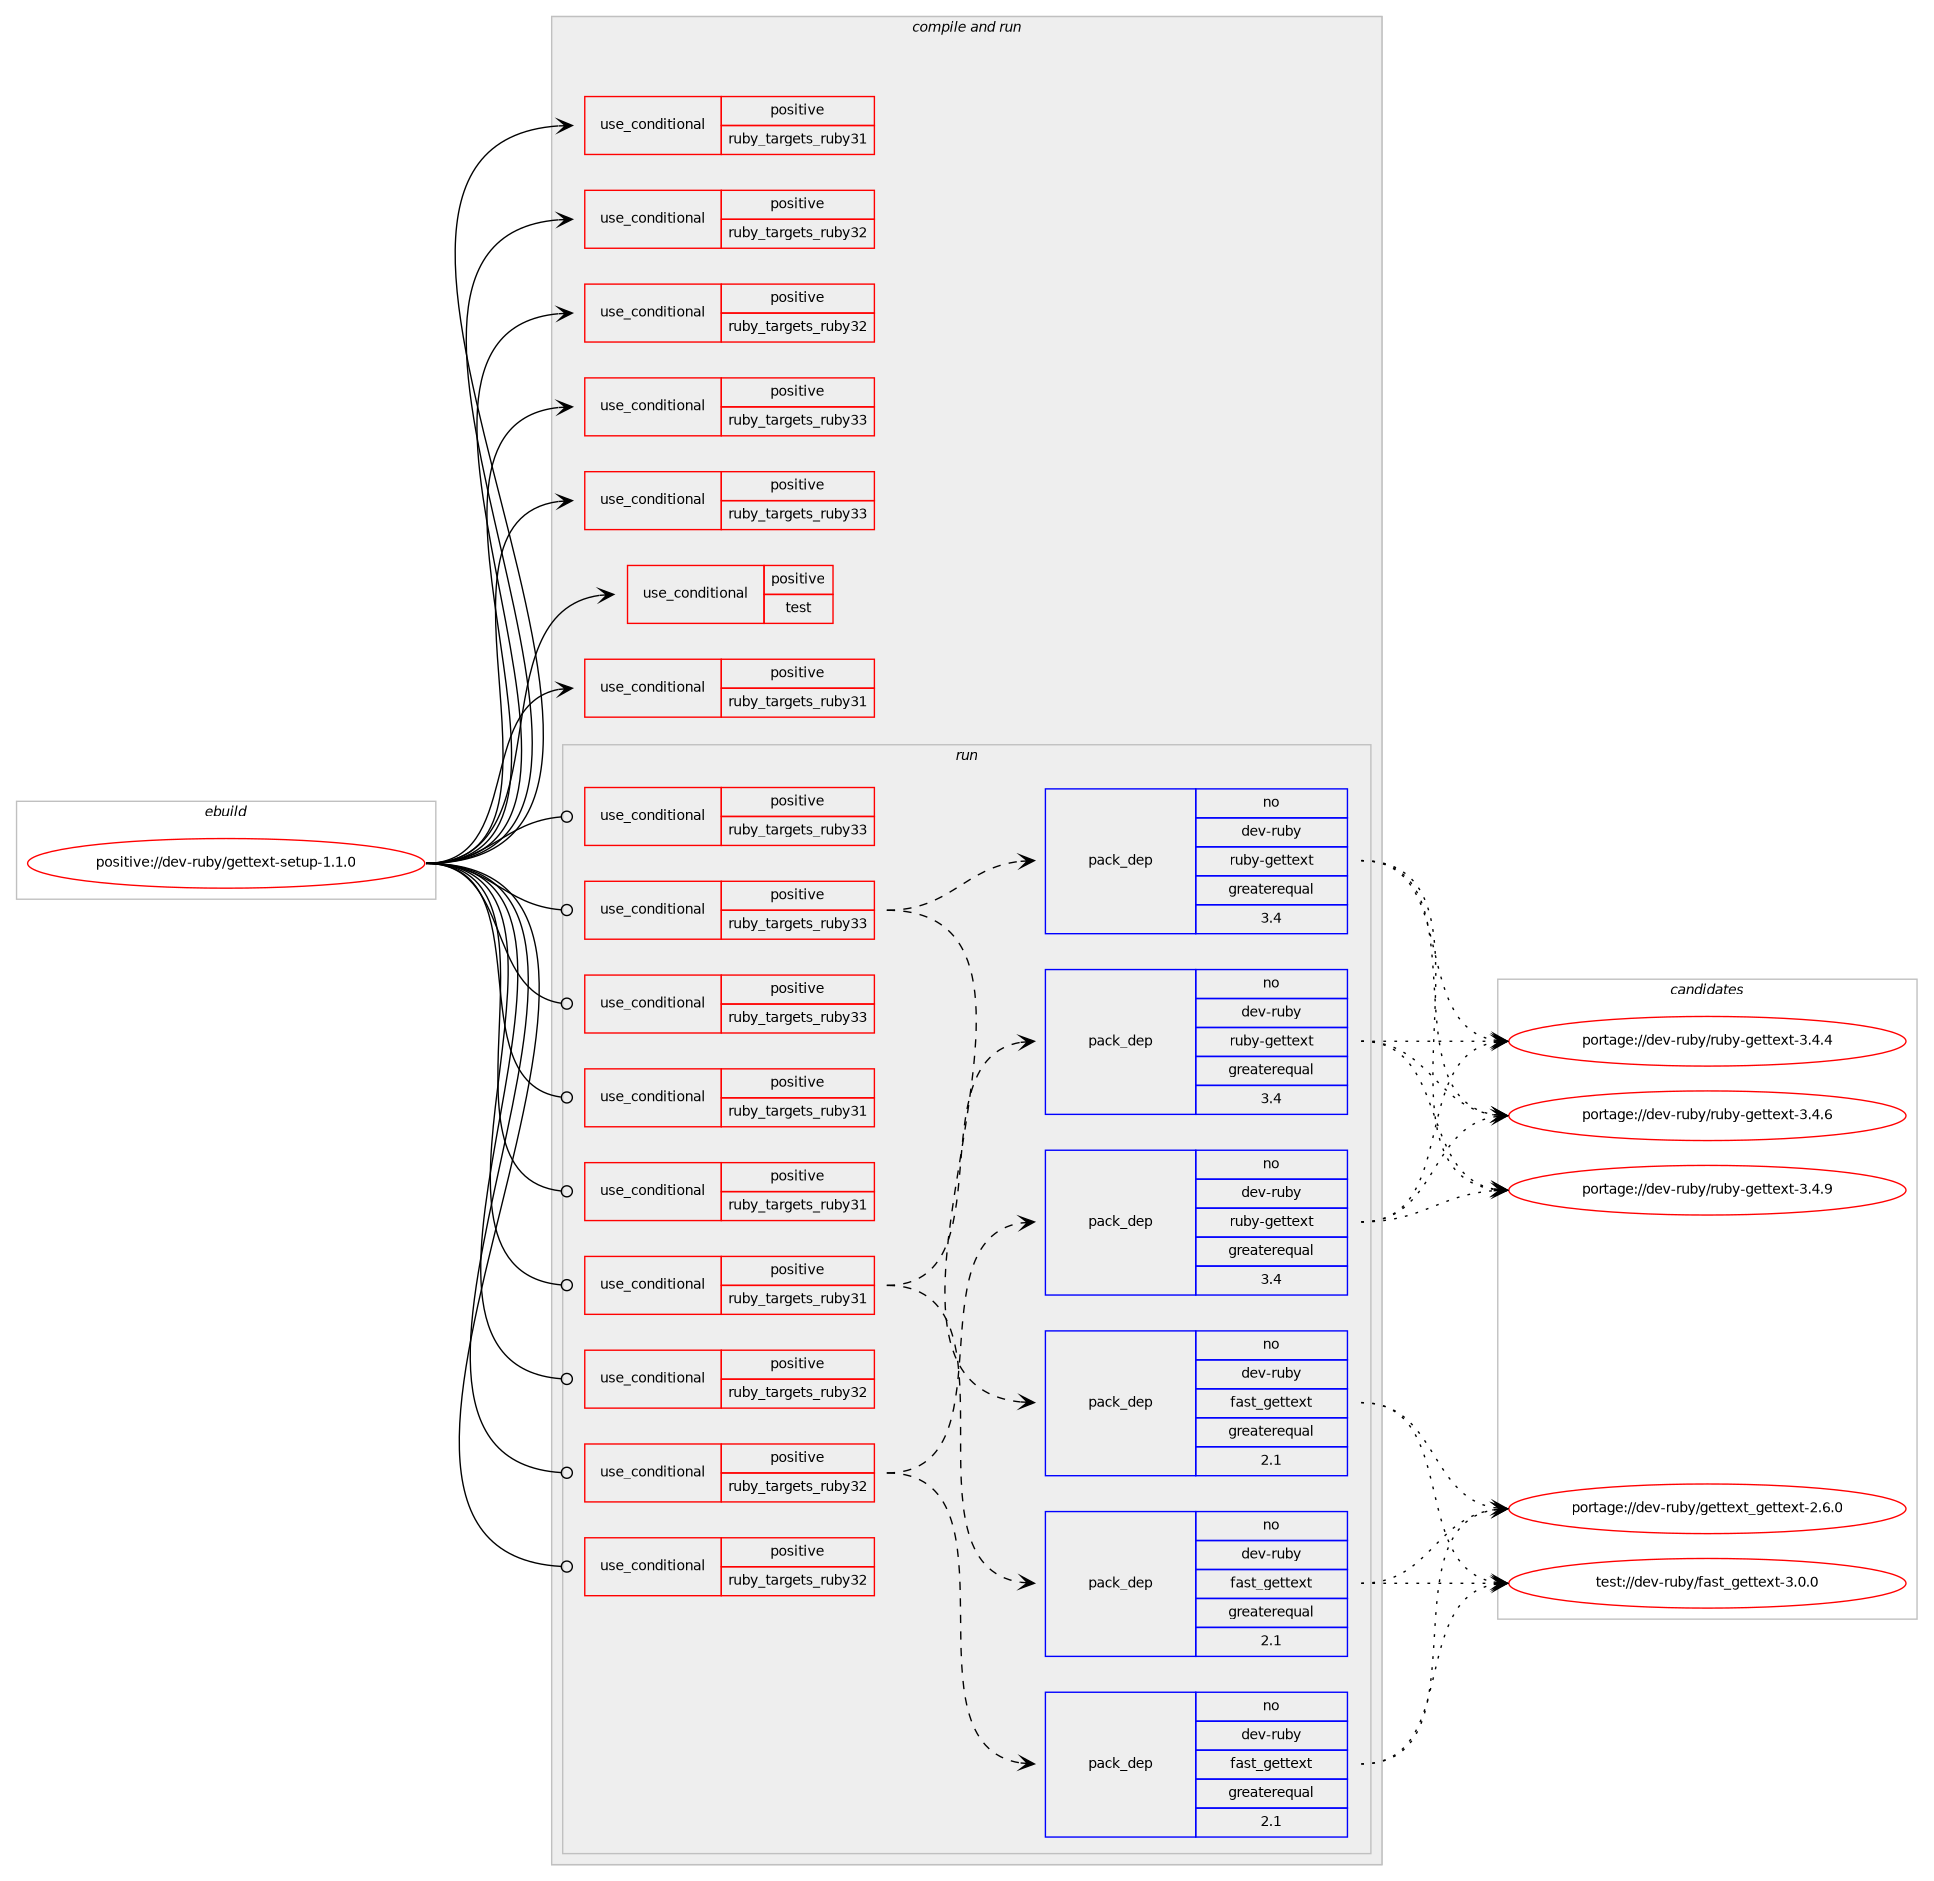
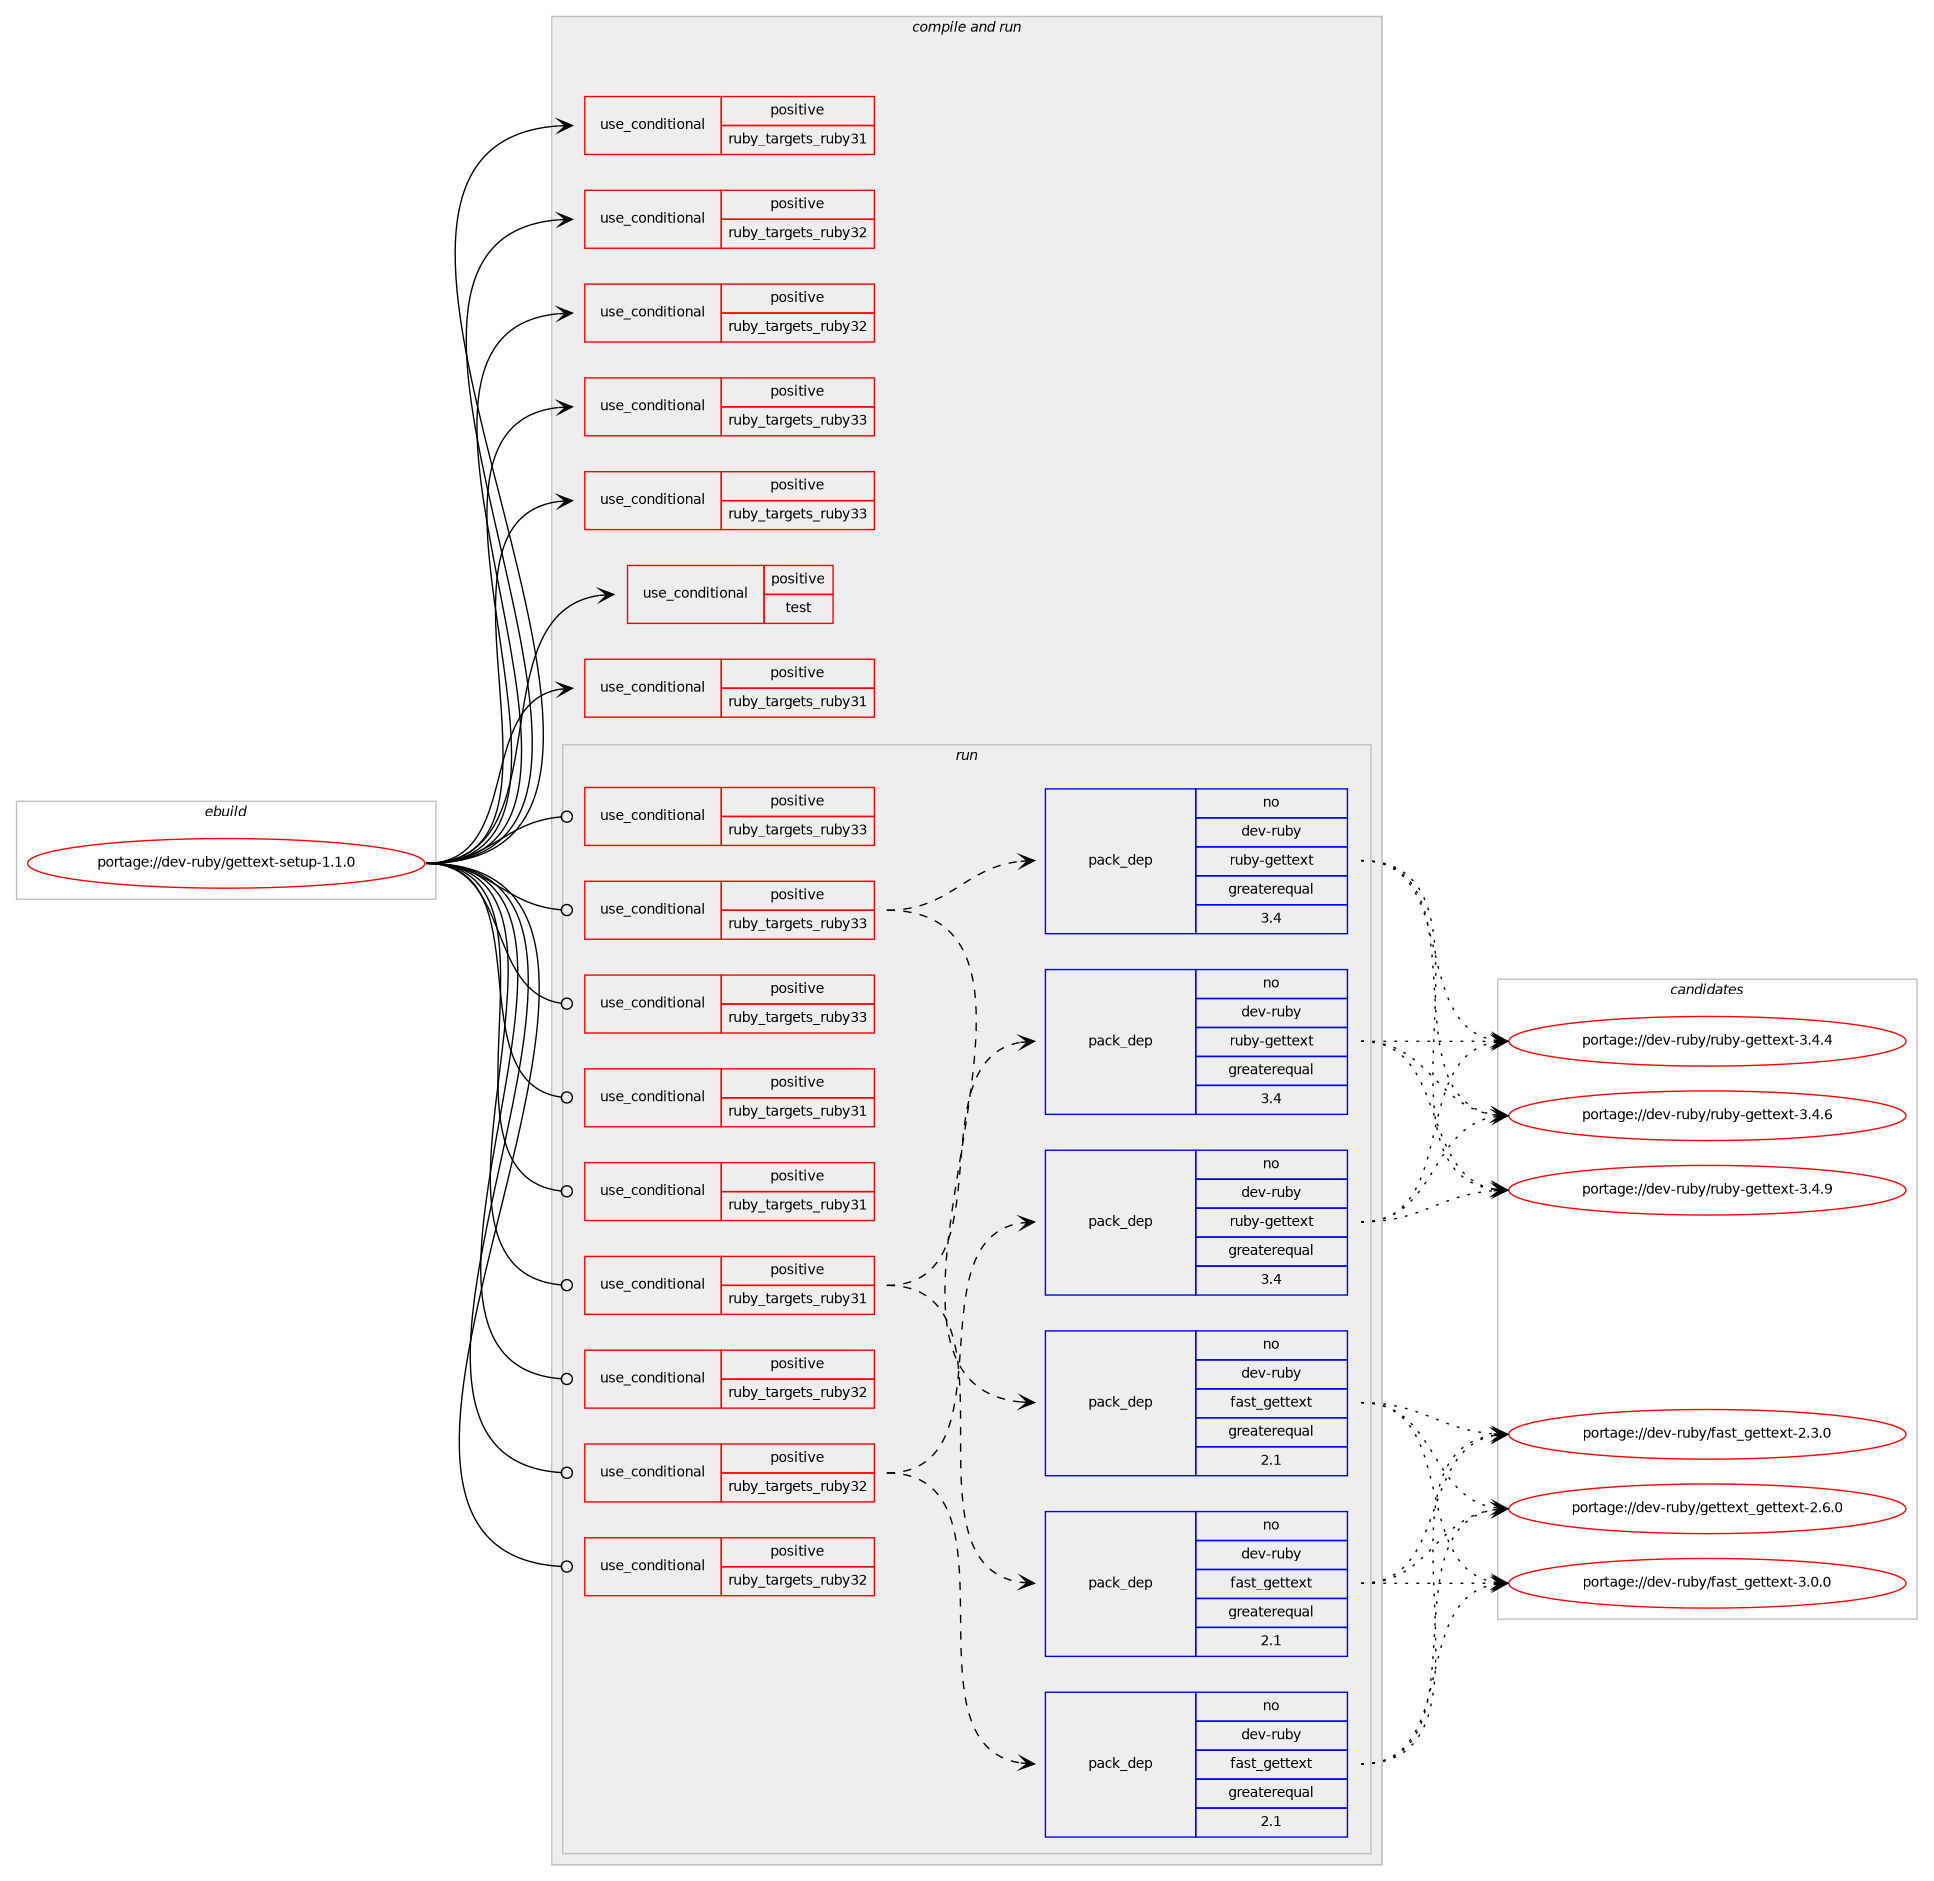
node "positive://dev-ruby/gettext-setup-1.1.0": label "positive://dev-ruby/gettext-setup-1.1.0" -> "portage://dev-ruby/gettext-setup-1.1.0"
node "portage://dev-ruby/fast_gettext-2.3.0": added
node "test://dev-ruby/fast_gettext-3.0.0": label "test://dev-ruby/fast_gettext-3.0.0" -> "portage://dev-ruby/fast_gettext-3.0.0"
